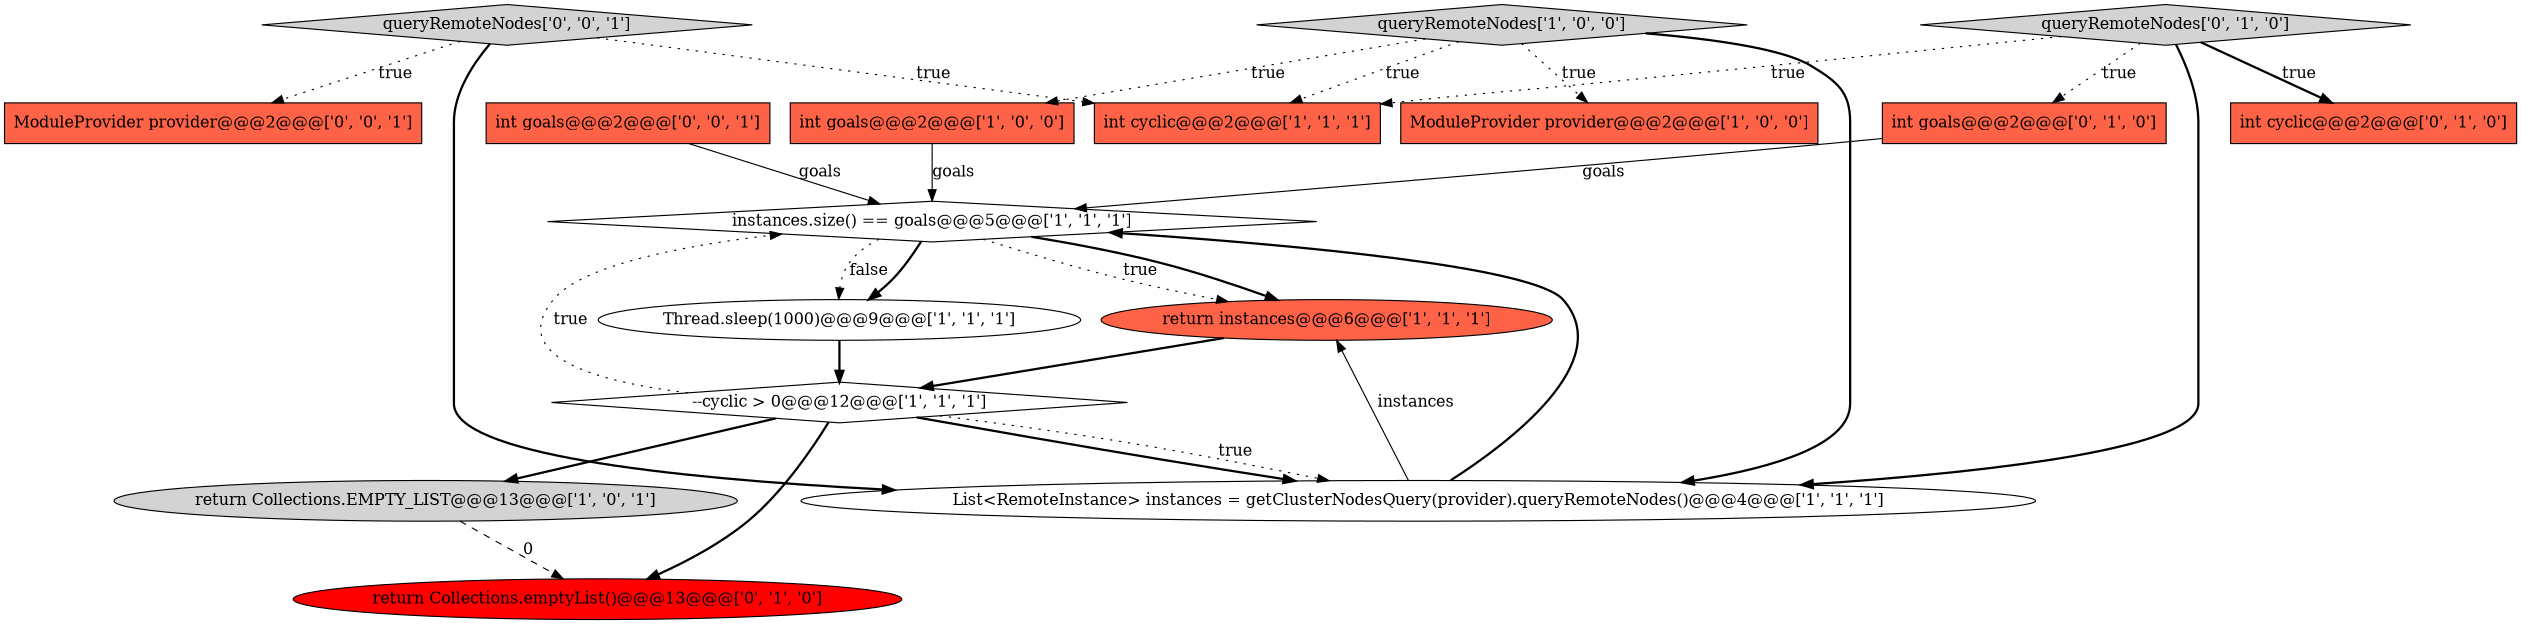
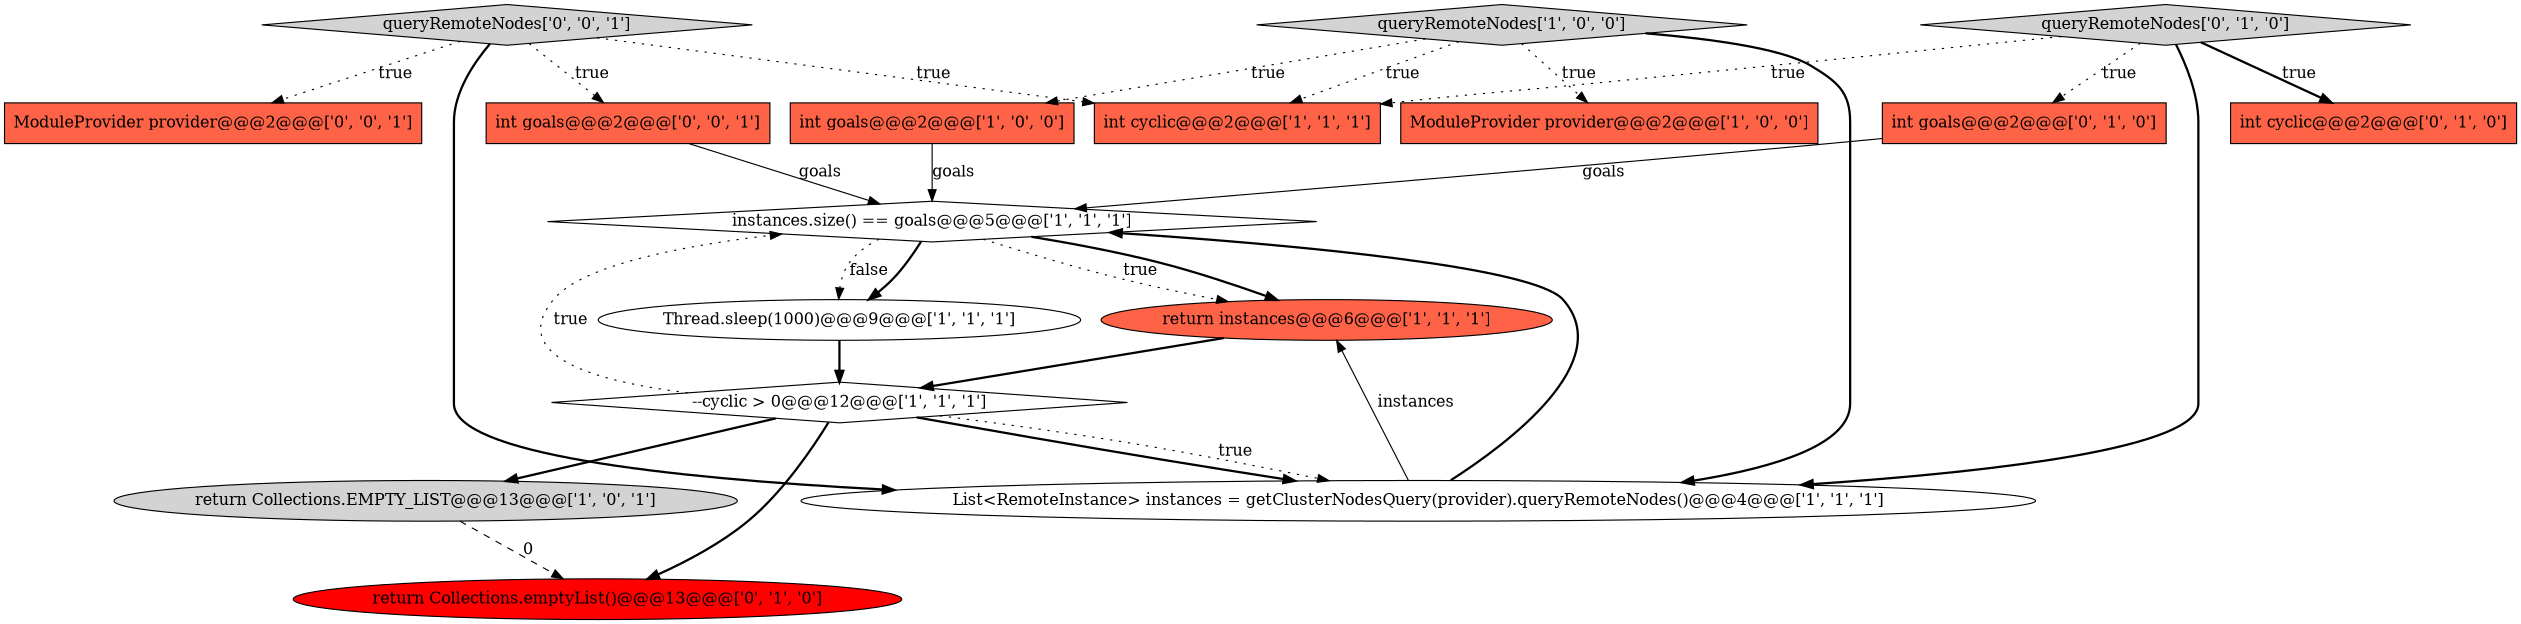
edge "queryRemoteNodes['0', '0', '1']" -> "int goals@@@2@@@['0', '0', '1']": added, label "true"
